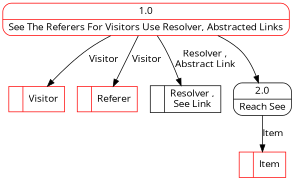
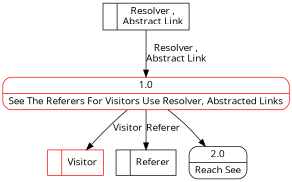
edge "1.0" -> "Resolver ,": reversed
edge "1.0" -> "Referer": label "Visitor" -> "Referer"
node "Referer": color red -> black
node "Resolver ,": text "See Link" -> "Abstract Link"
node "Item": removed
